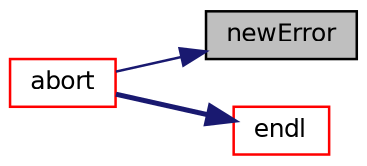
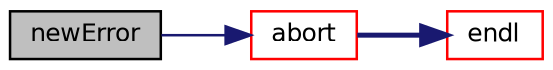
edge "abort" -> "newError": reversed
